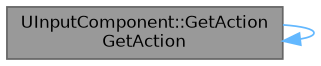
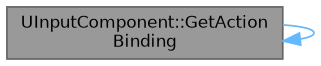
node "UInputComponent::GetAction GetAction": label "UInputComponent::GetAction GetAction" -> "UInputComponent::GetAction Binding"
